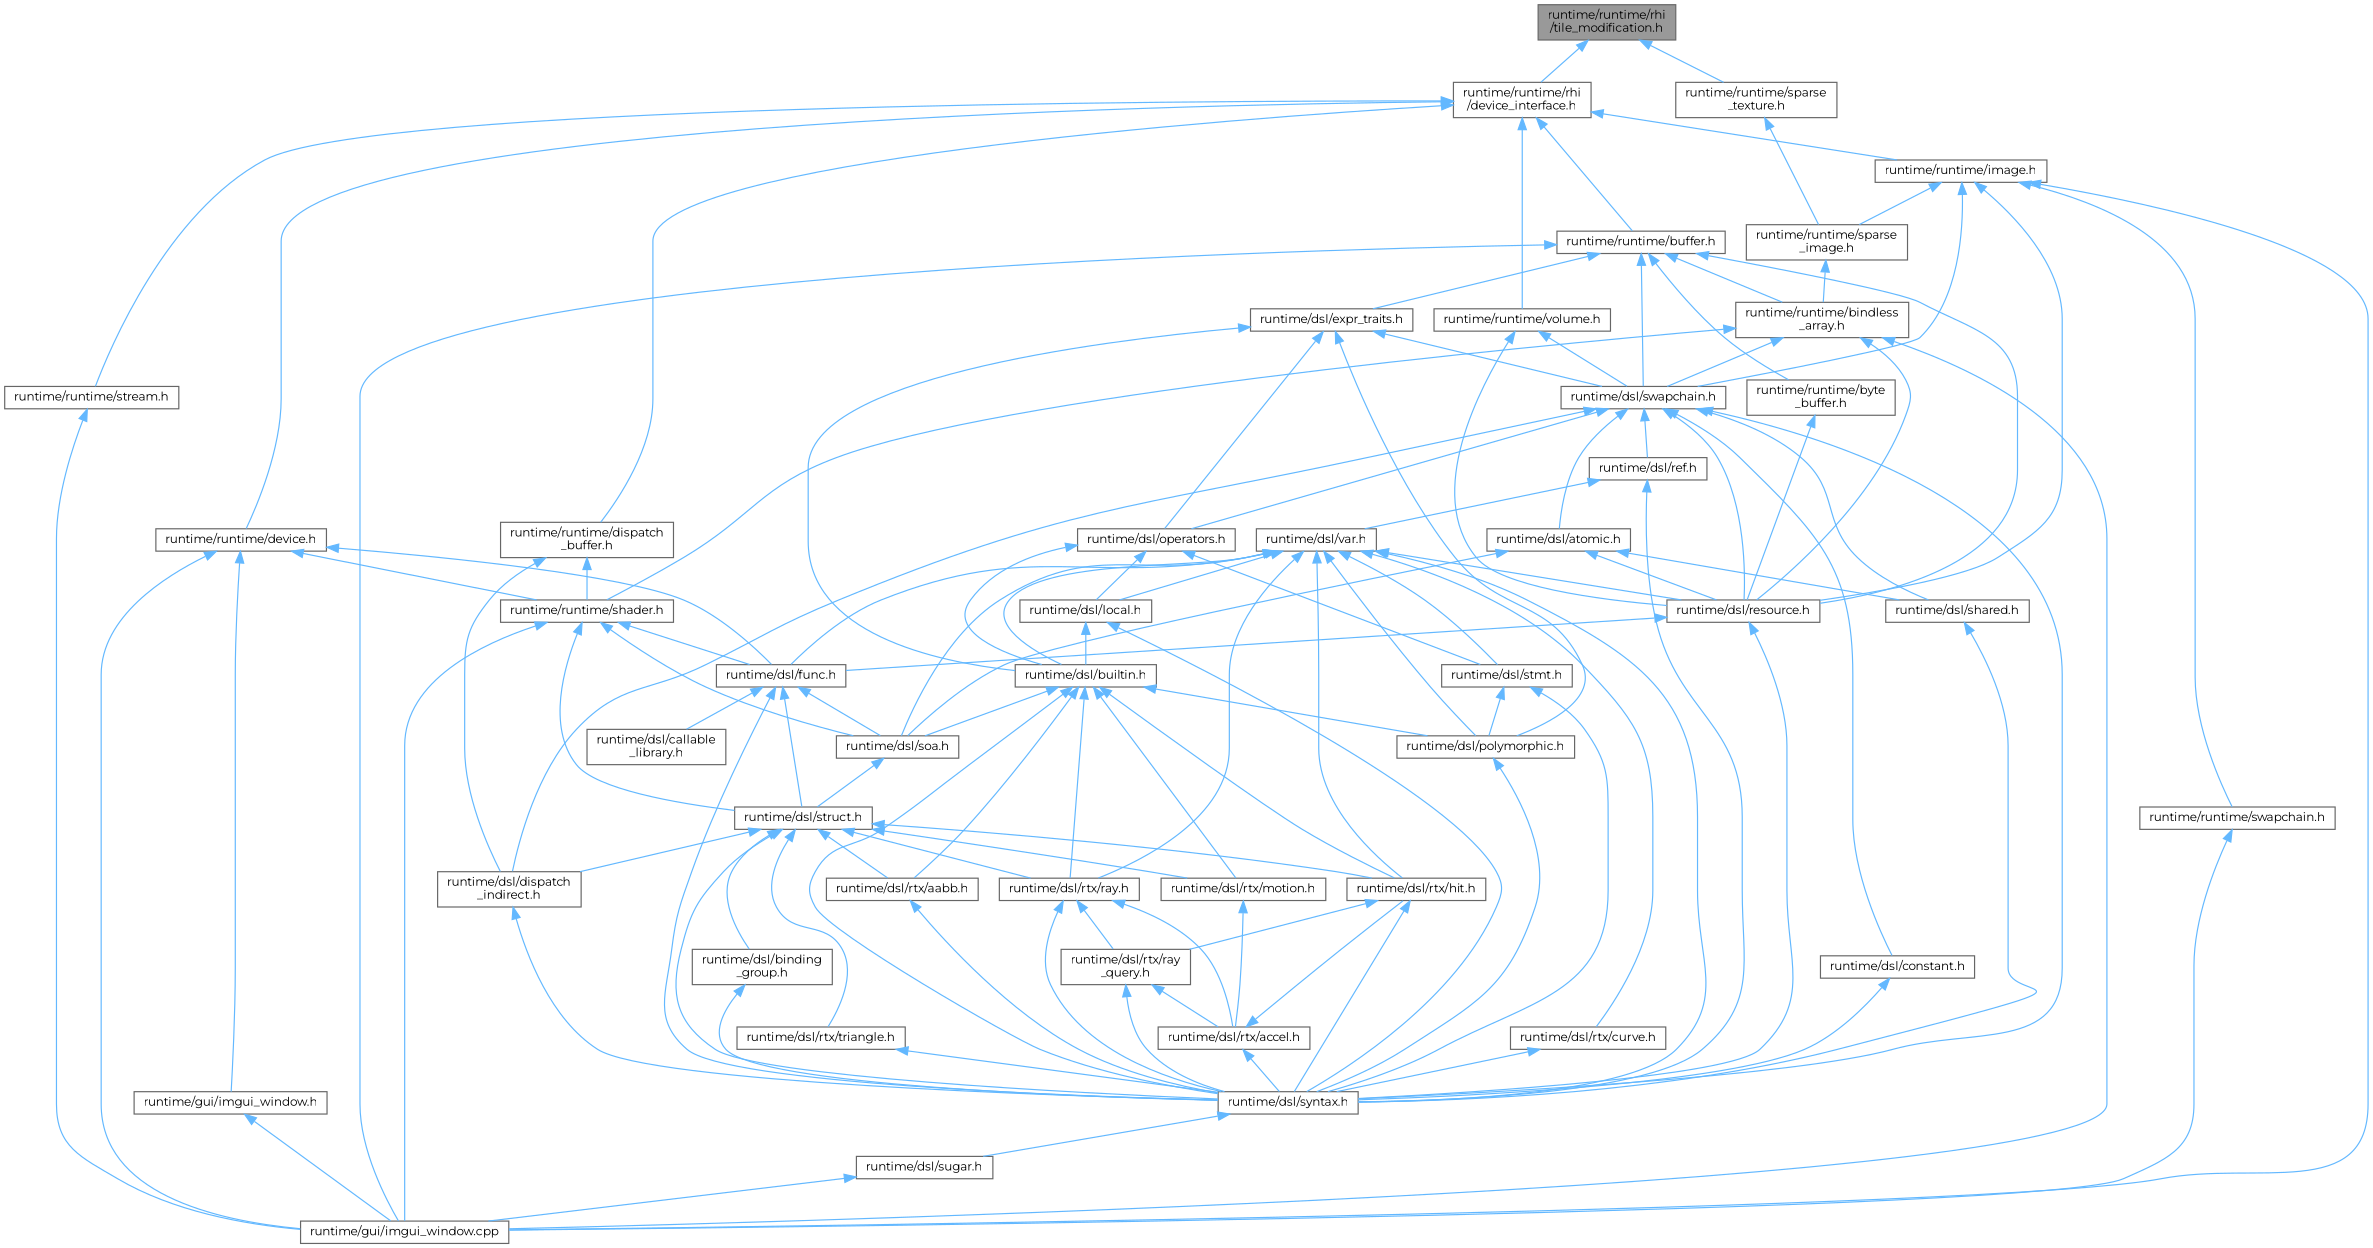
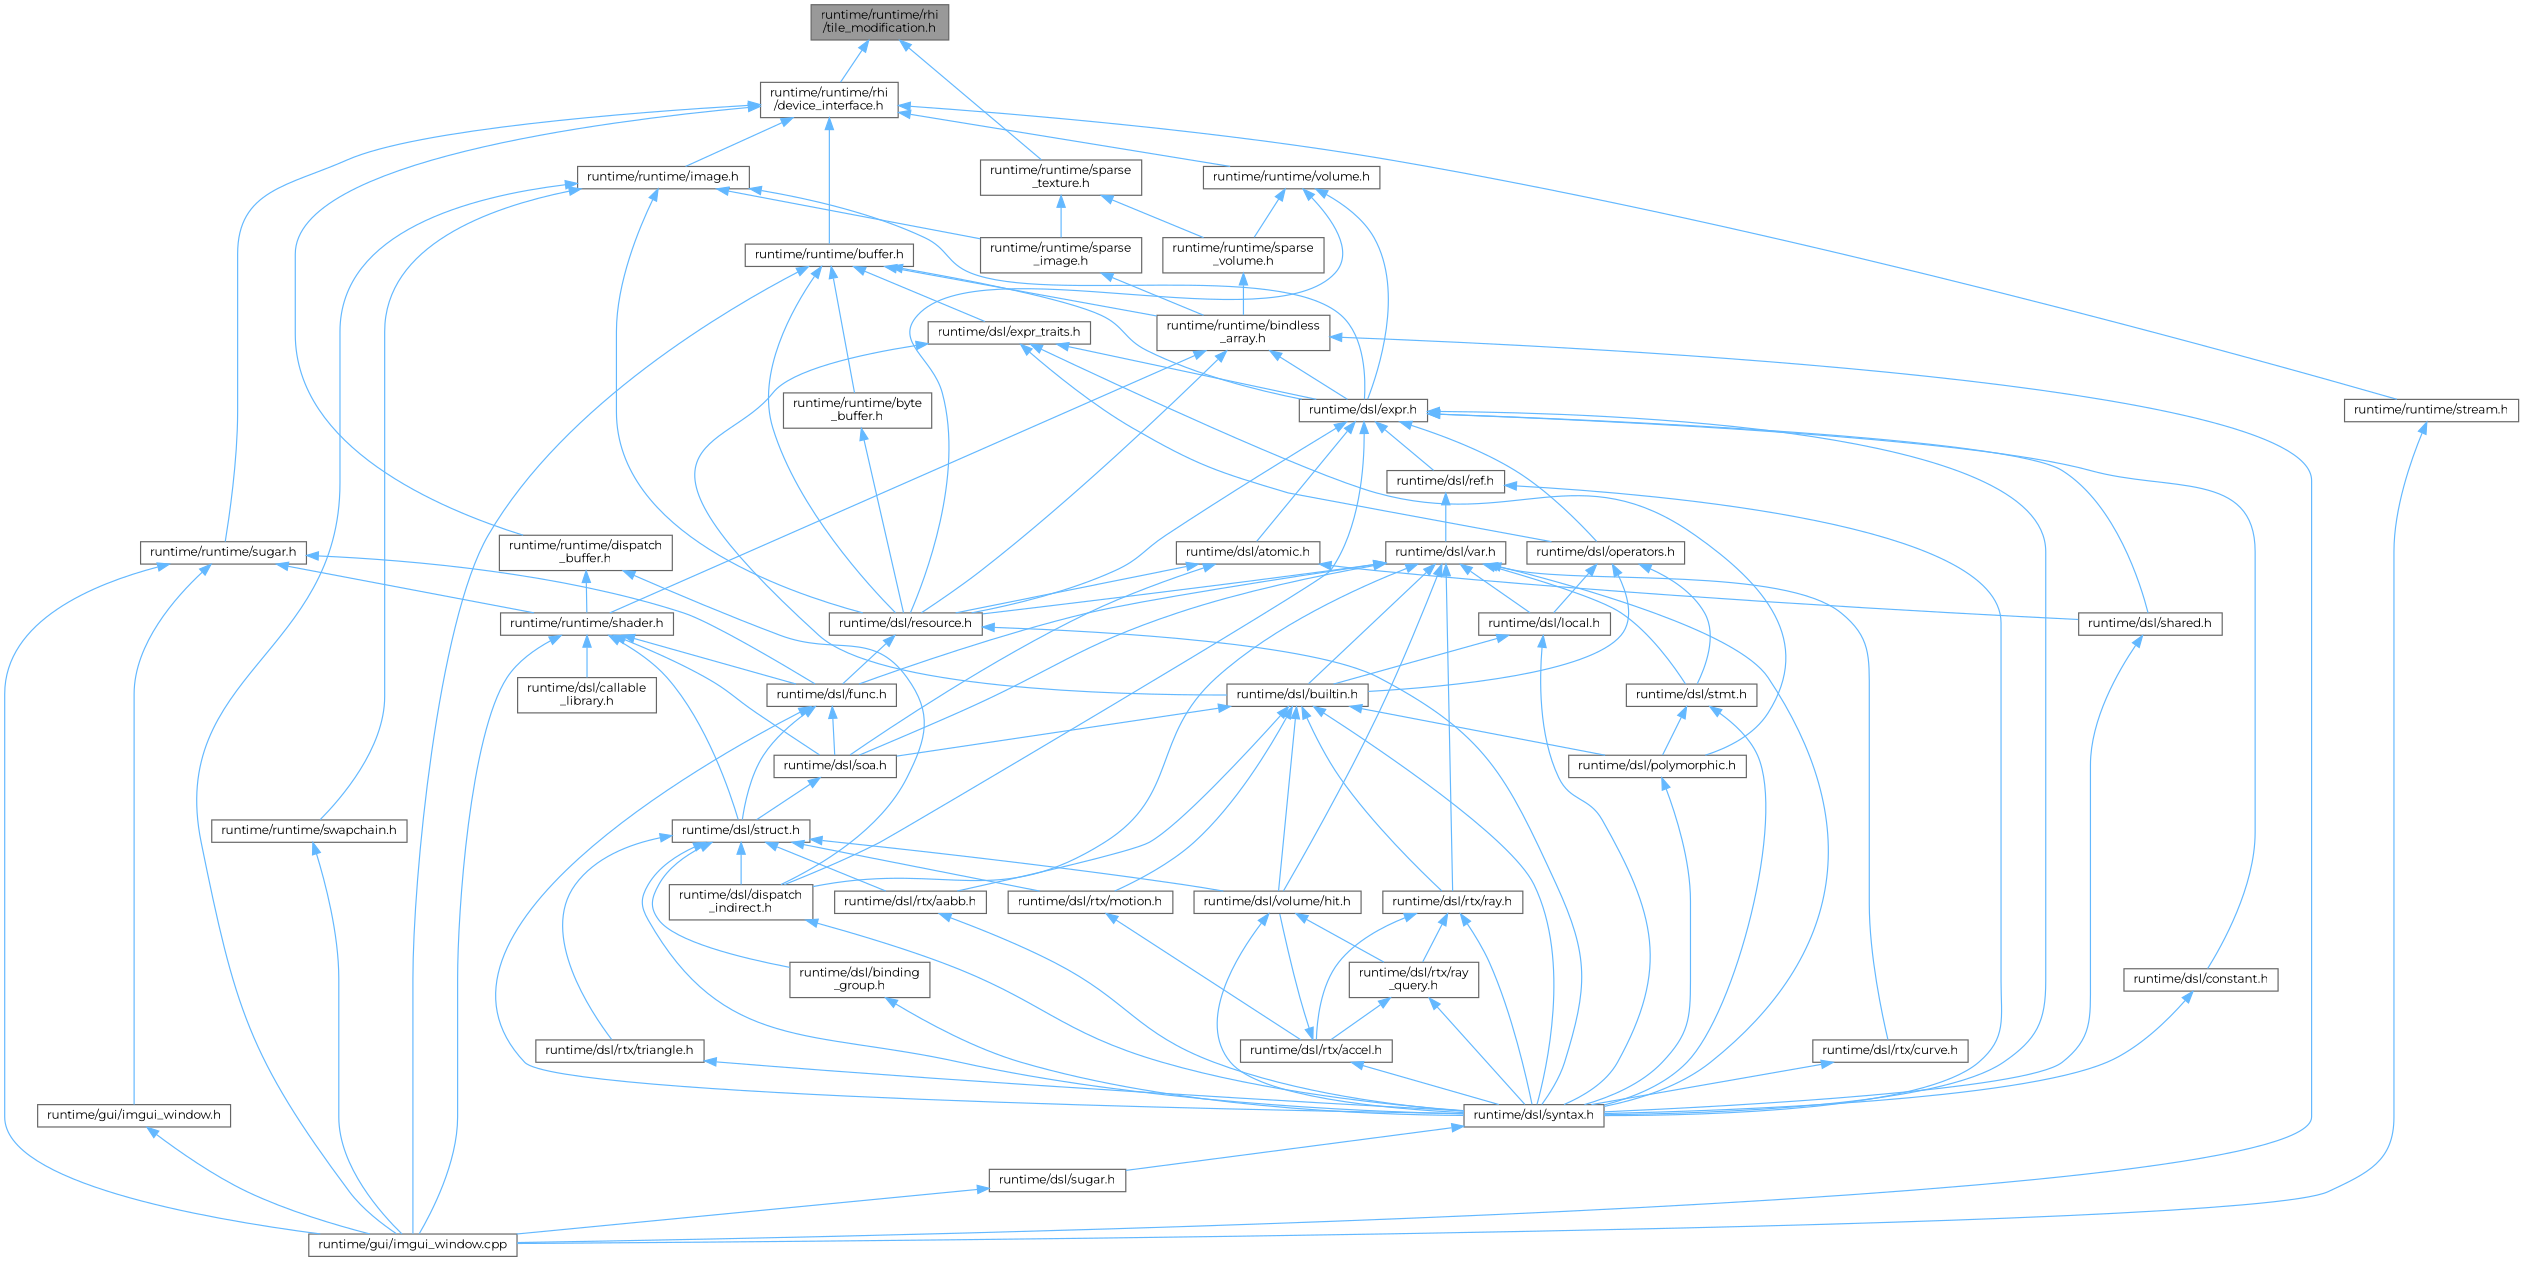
node "runtime/runtime/sparse _volume.h": added
node "runtime/dsl/swapchain.h": label "runtime/dsl/swapchain.h" -> "runtime/dsl/expr.h"
node "runtime/runtime/device.h": label "runtime/runtime/device.h" -> "runtime/runtime/sugar.h"
edge "runtime/dsl/polymorphic.h" -> "runtime/dsl/var.h": now "runtime/dsl/dispatch _indirect.h" -> "runtime/dsl/var.h"
edge "runtime/dsl/callable _library.h" -> "runtime/dsl/func.h": now "runtime/dsl/callable _library.h" -> "runtime/runtime/shader.h"
edge "runtime/dsl/rtx/ray.h" -> "runtime/dsl/struct.h": removed
node "runtime/dsl/rtx/hit.h": label "runtime/dsl/rtx/hit.h" -> "runtime/dsl/volume/hit.h"
